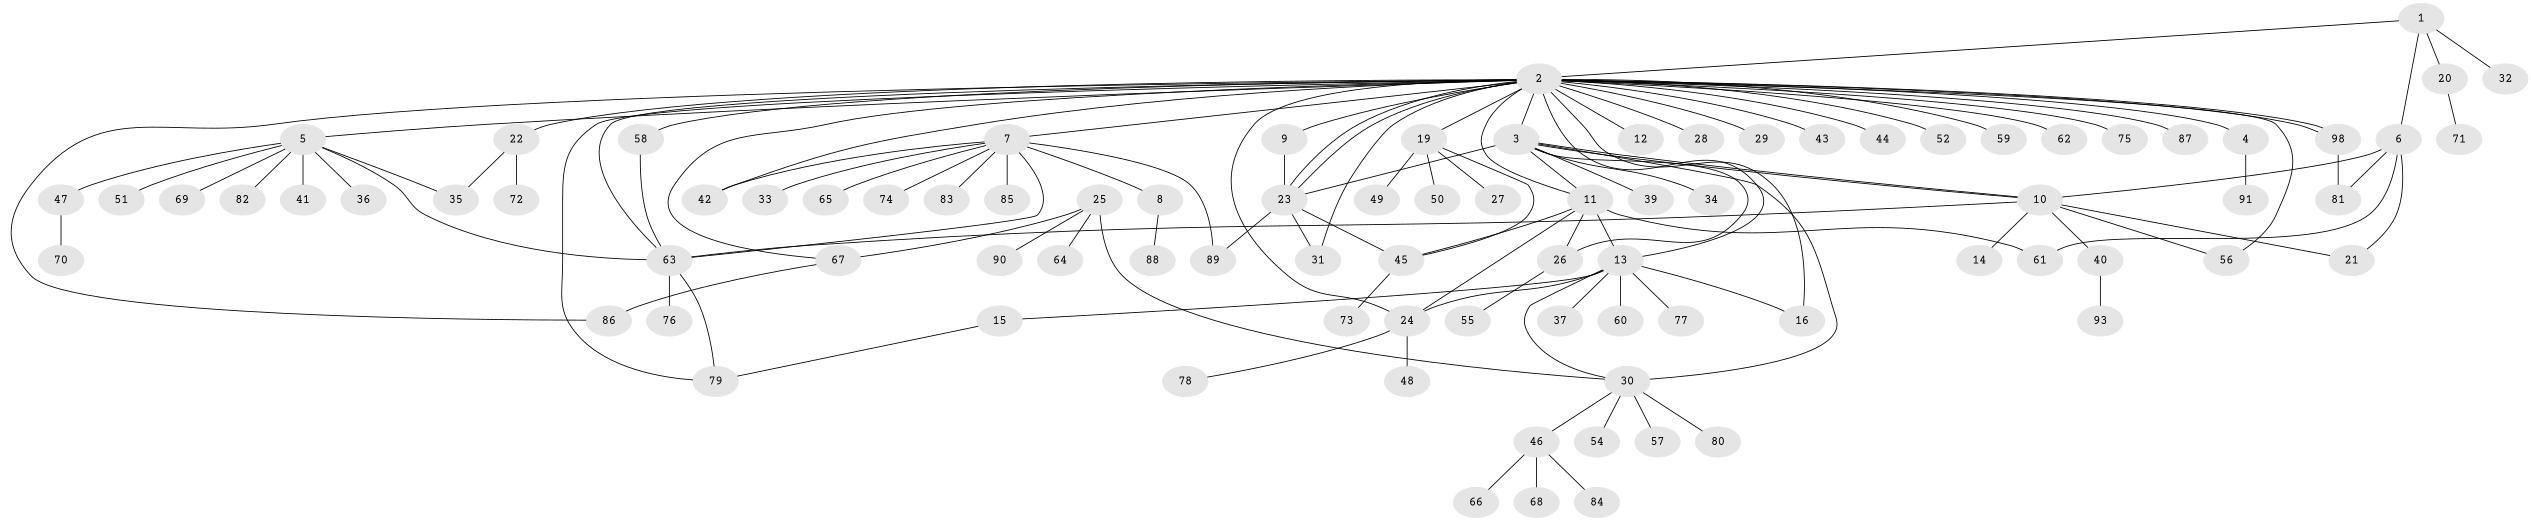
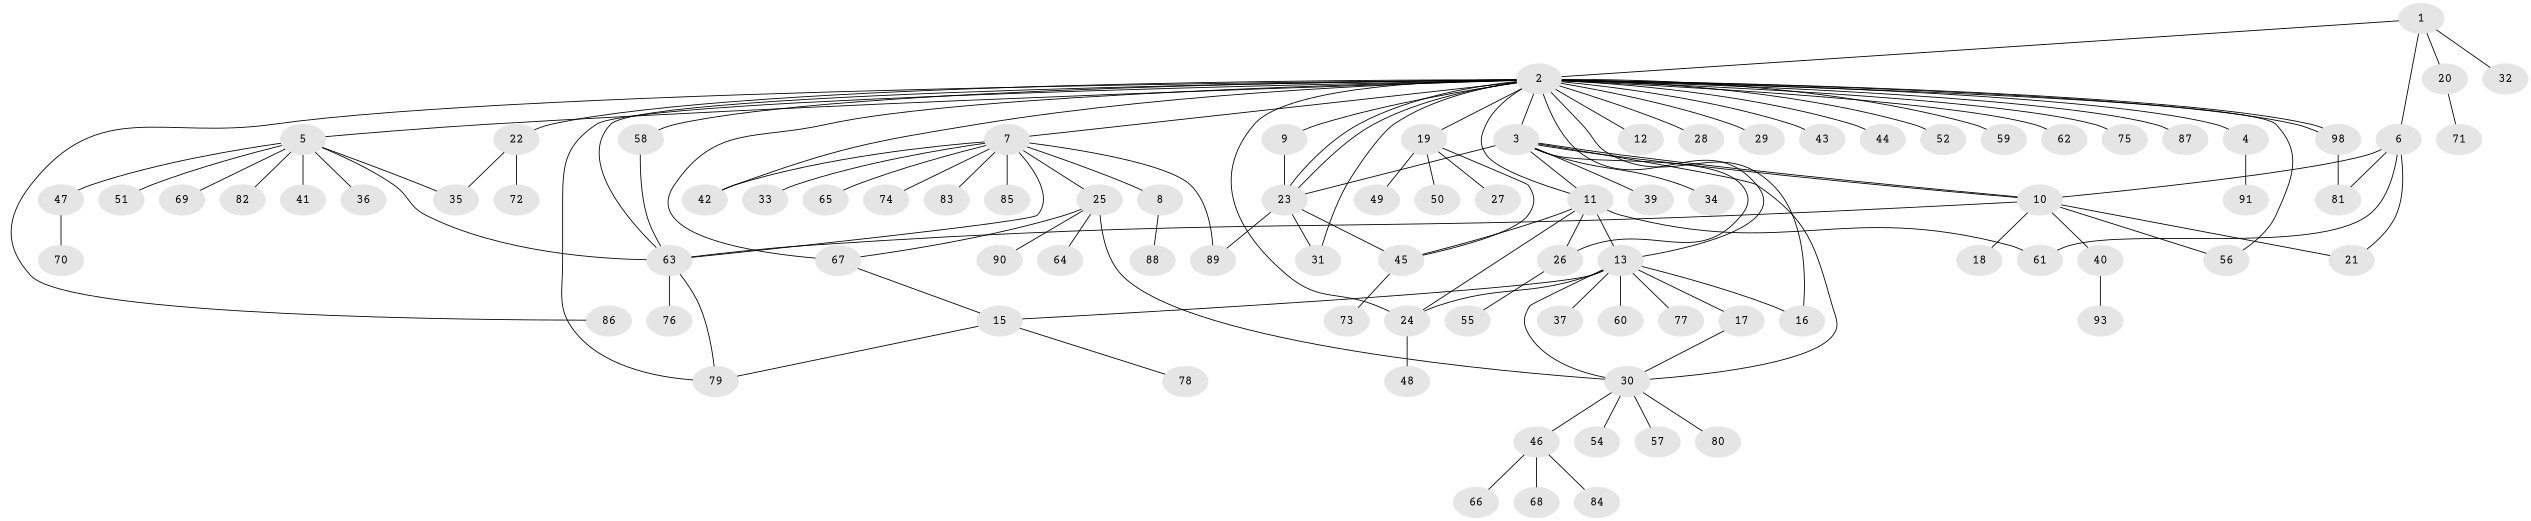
edge "7" -- "25": added
node "14": label "14" -> "18"
edge "67" -- "86": now "67" -- "15"
node "17": added
edge "24" -- "78": now "15" -- "78"
